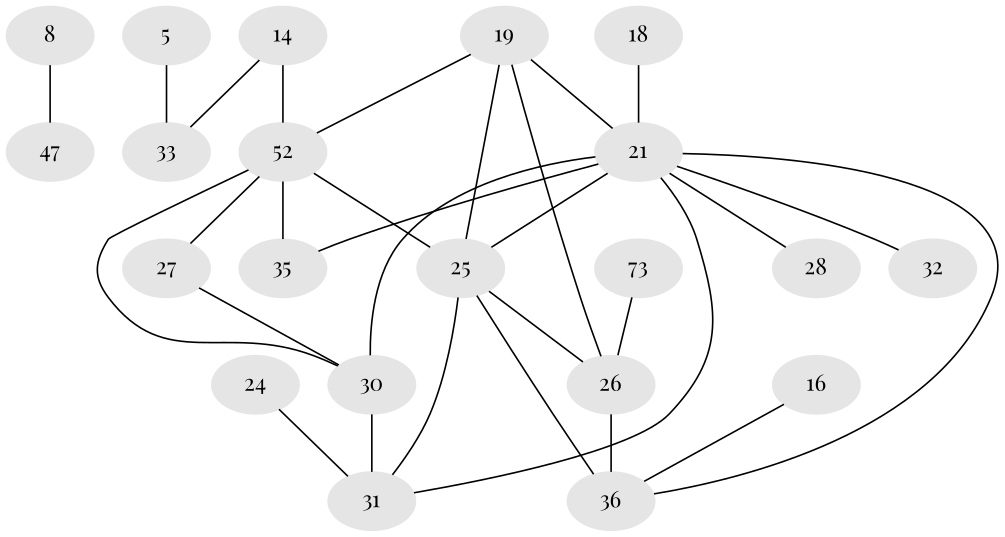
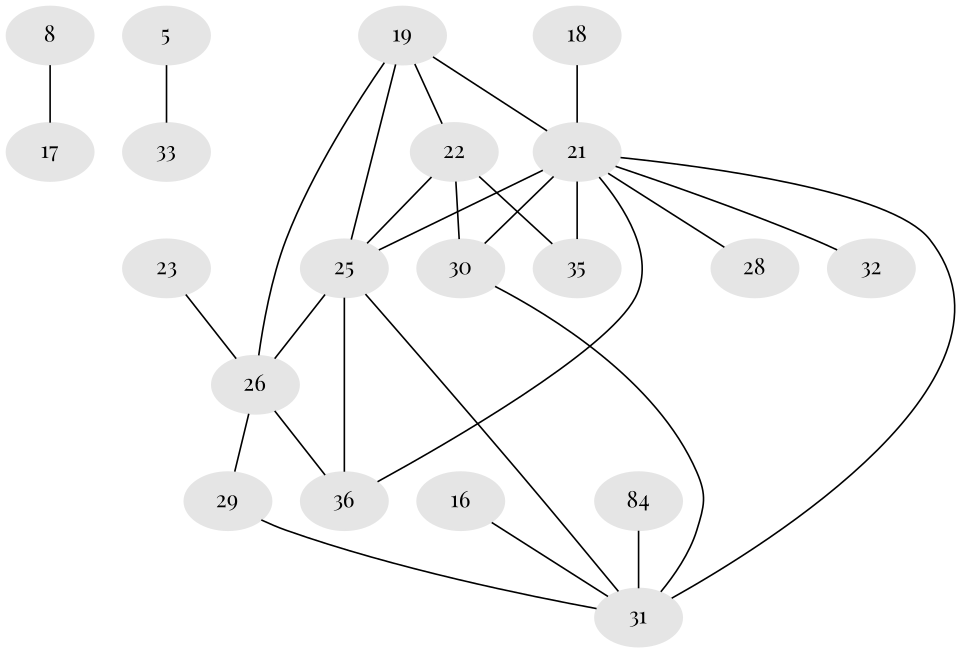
node "14": removed
node "47": label "47" -> "17"
node "52": label "52" -> "22"
node "27": removed
node "73": label "73" -> "23"
node "24": label "24" -> "84"
edge "16" -- "36": now "16" -- "31"
node "29": added
